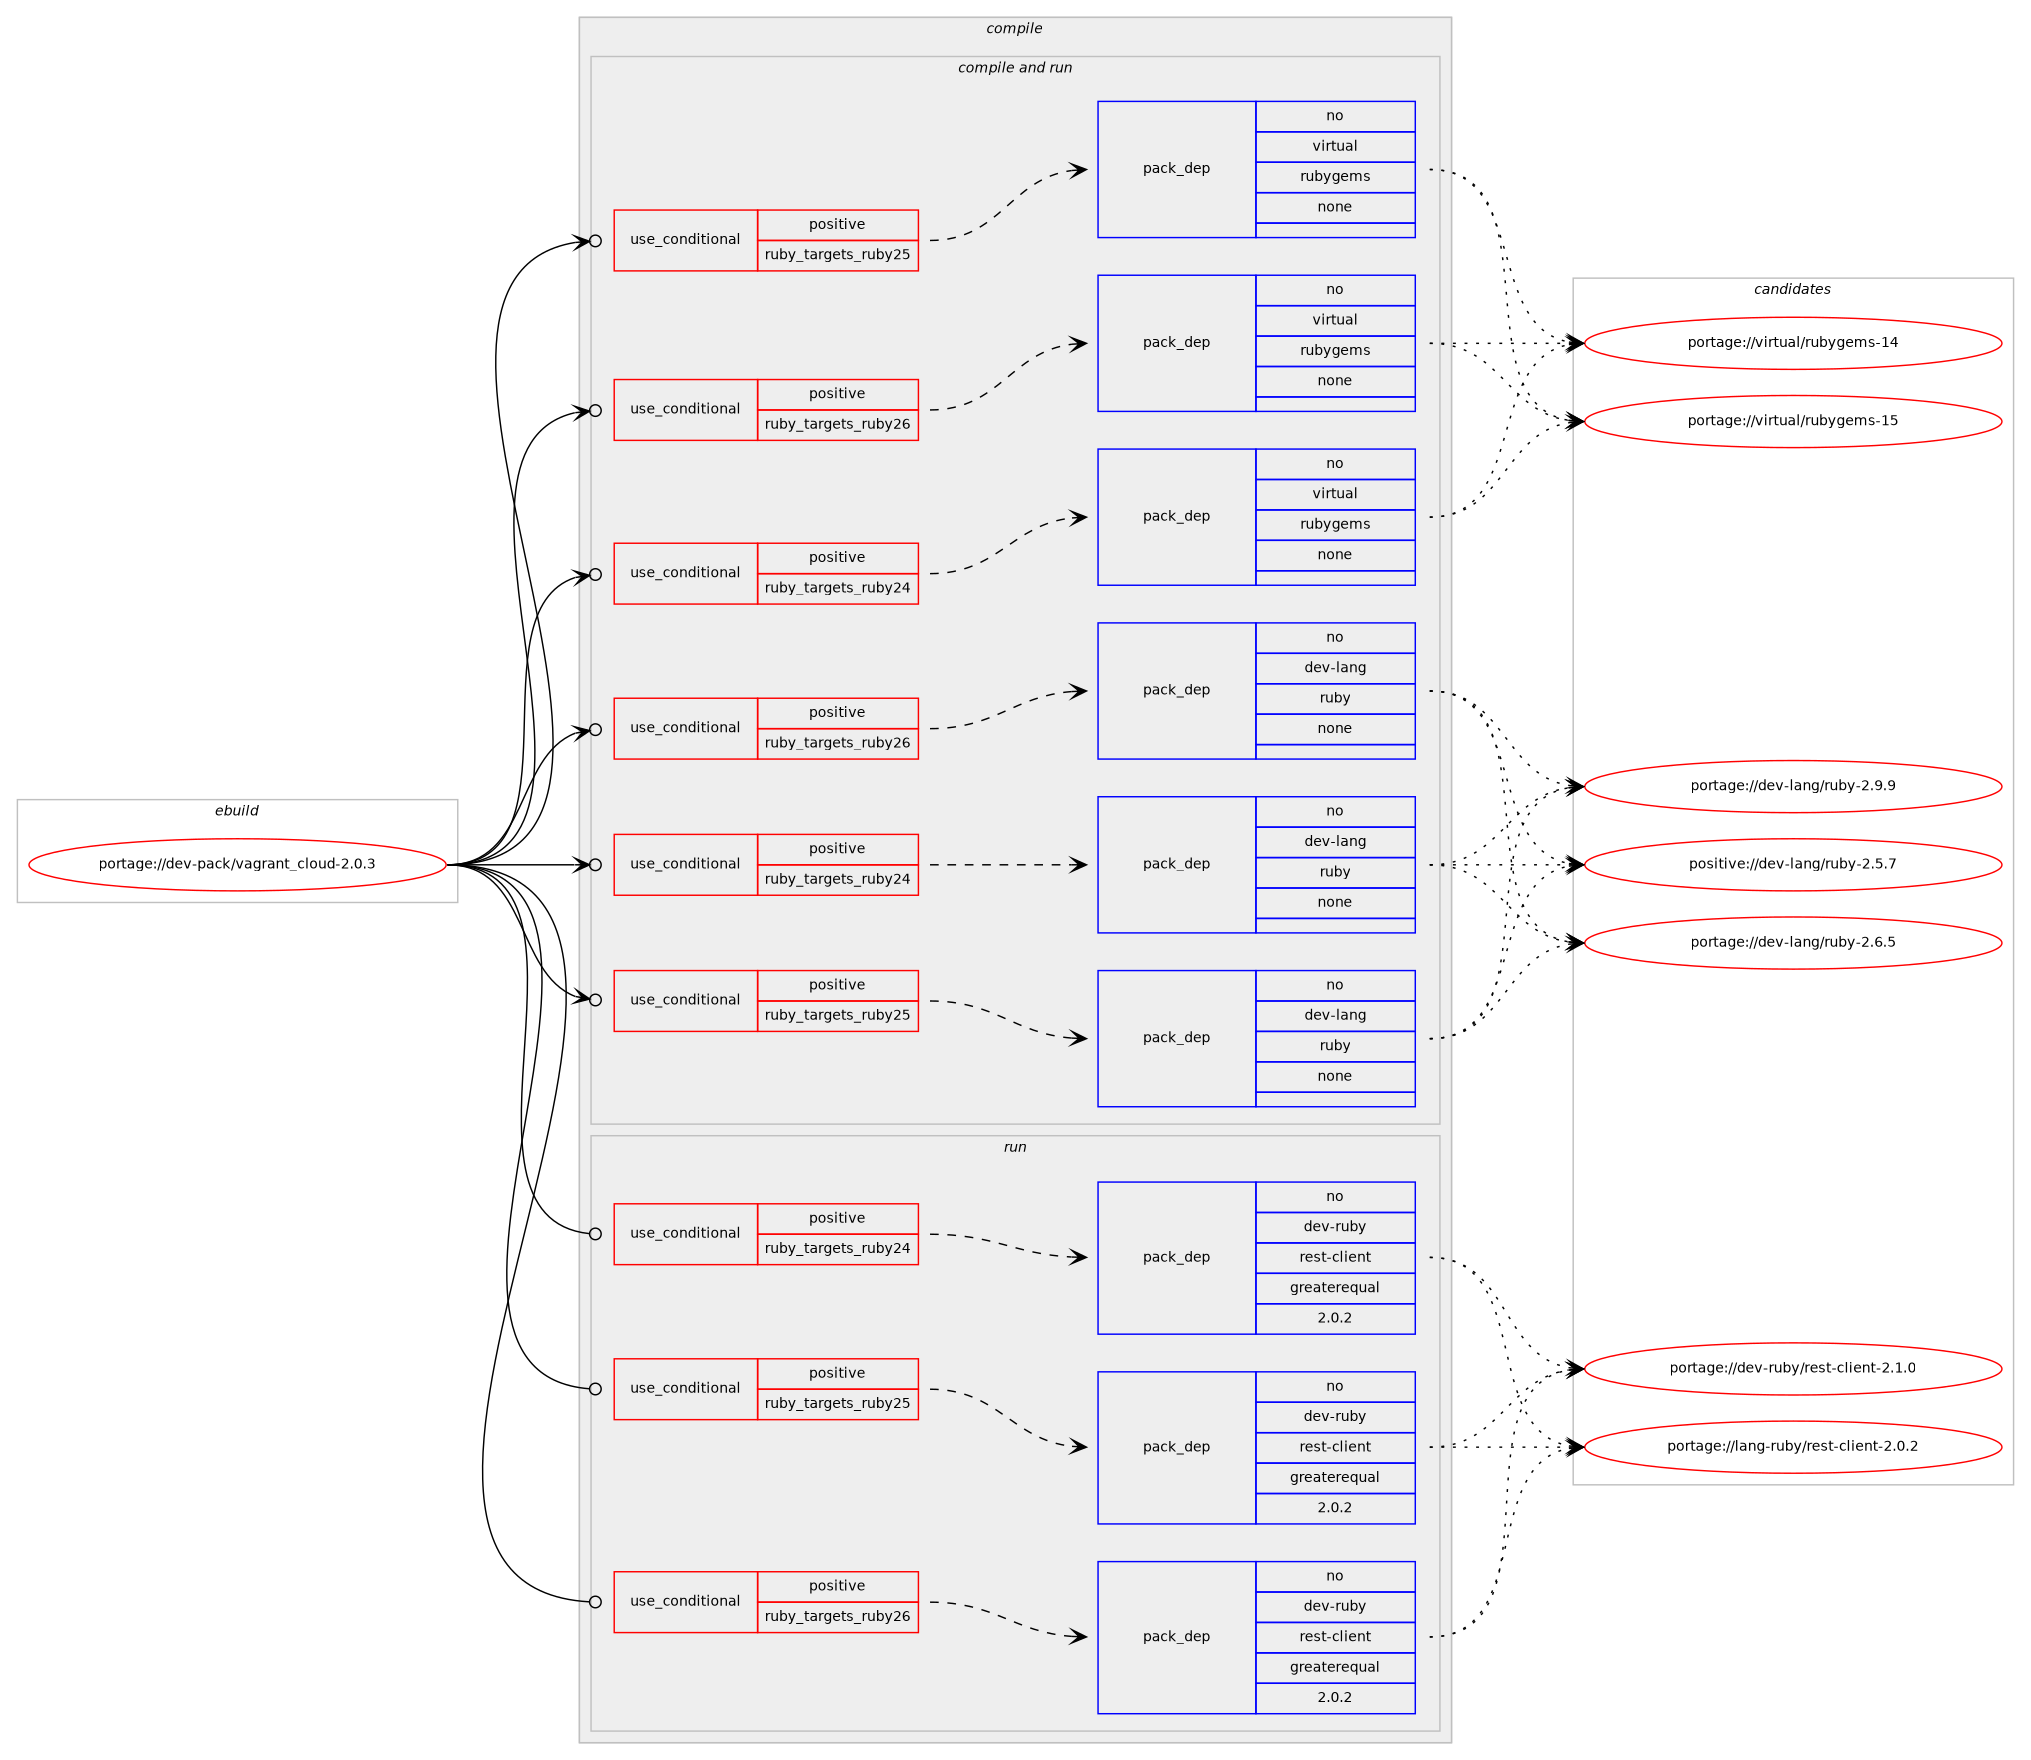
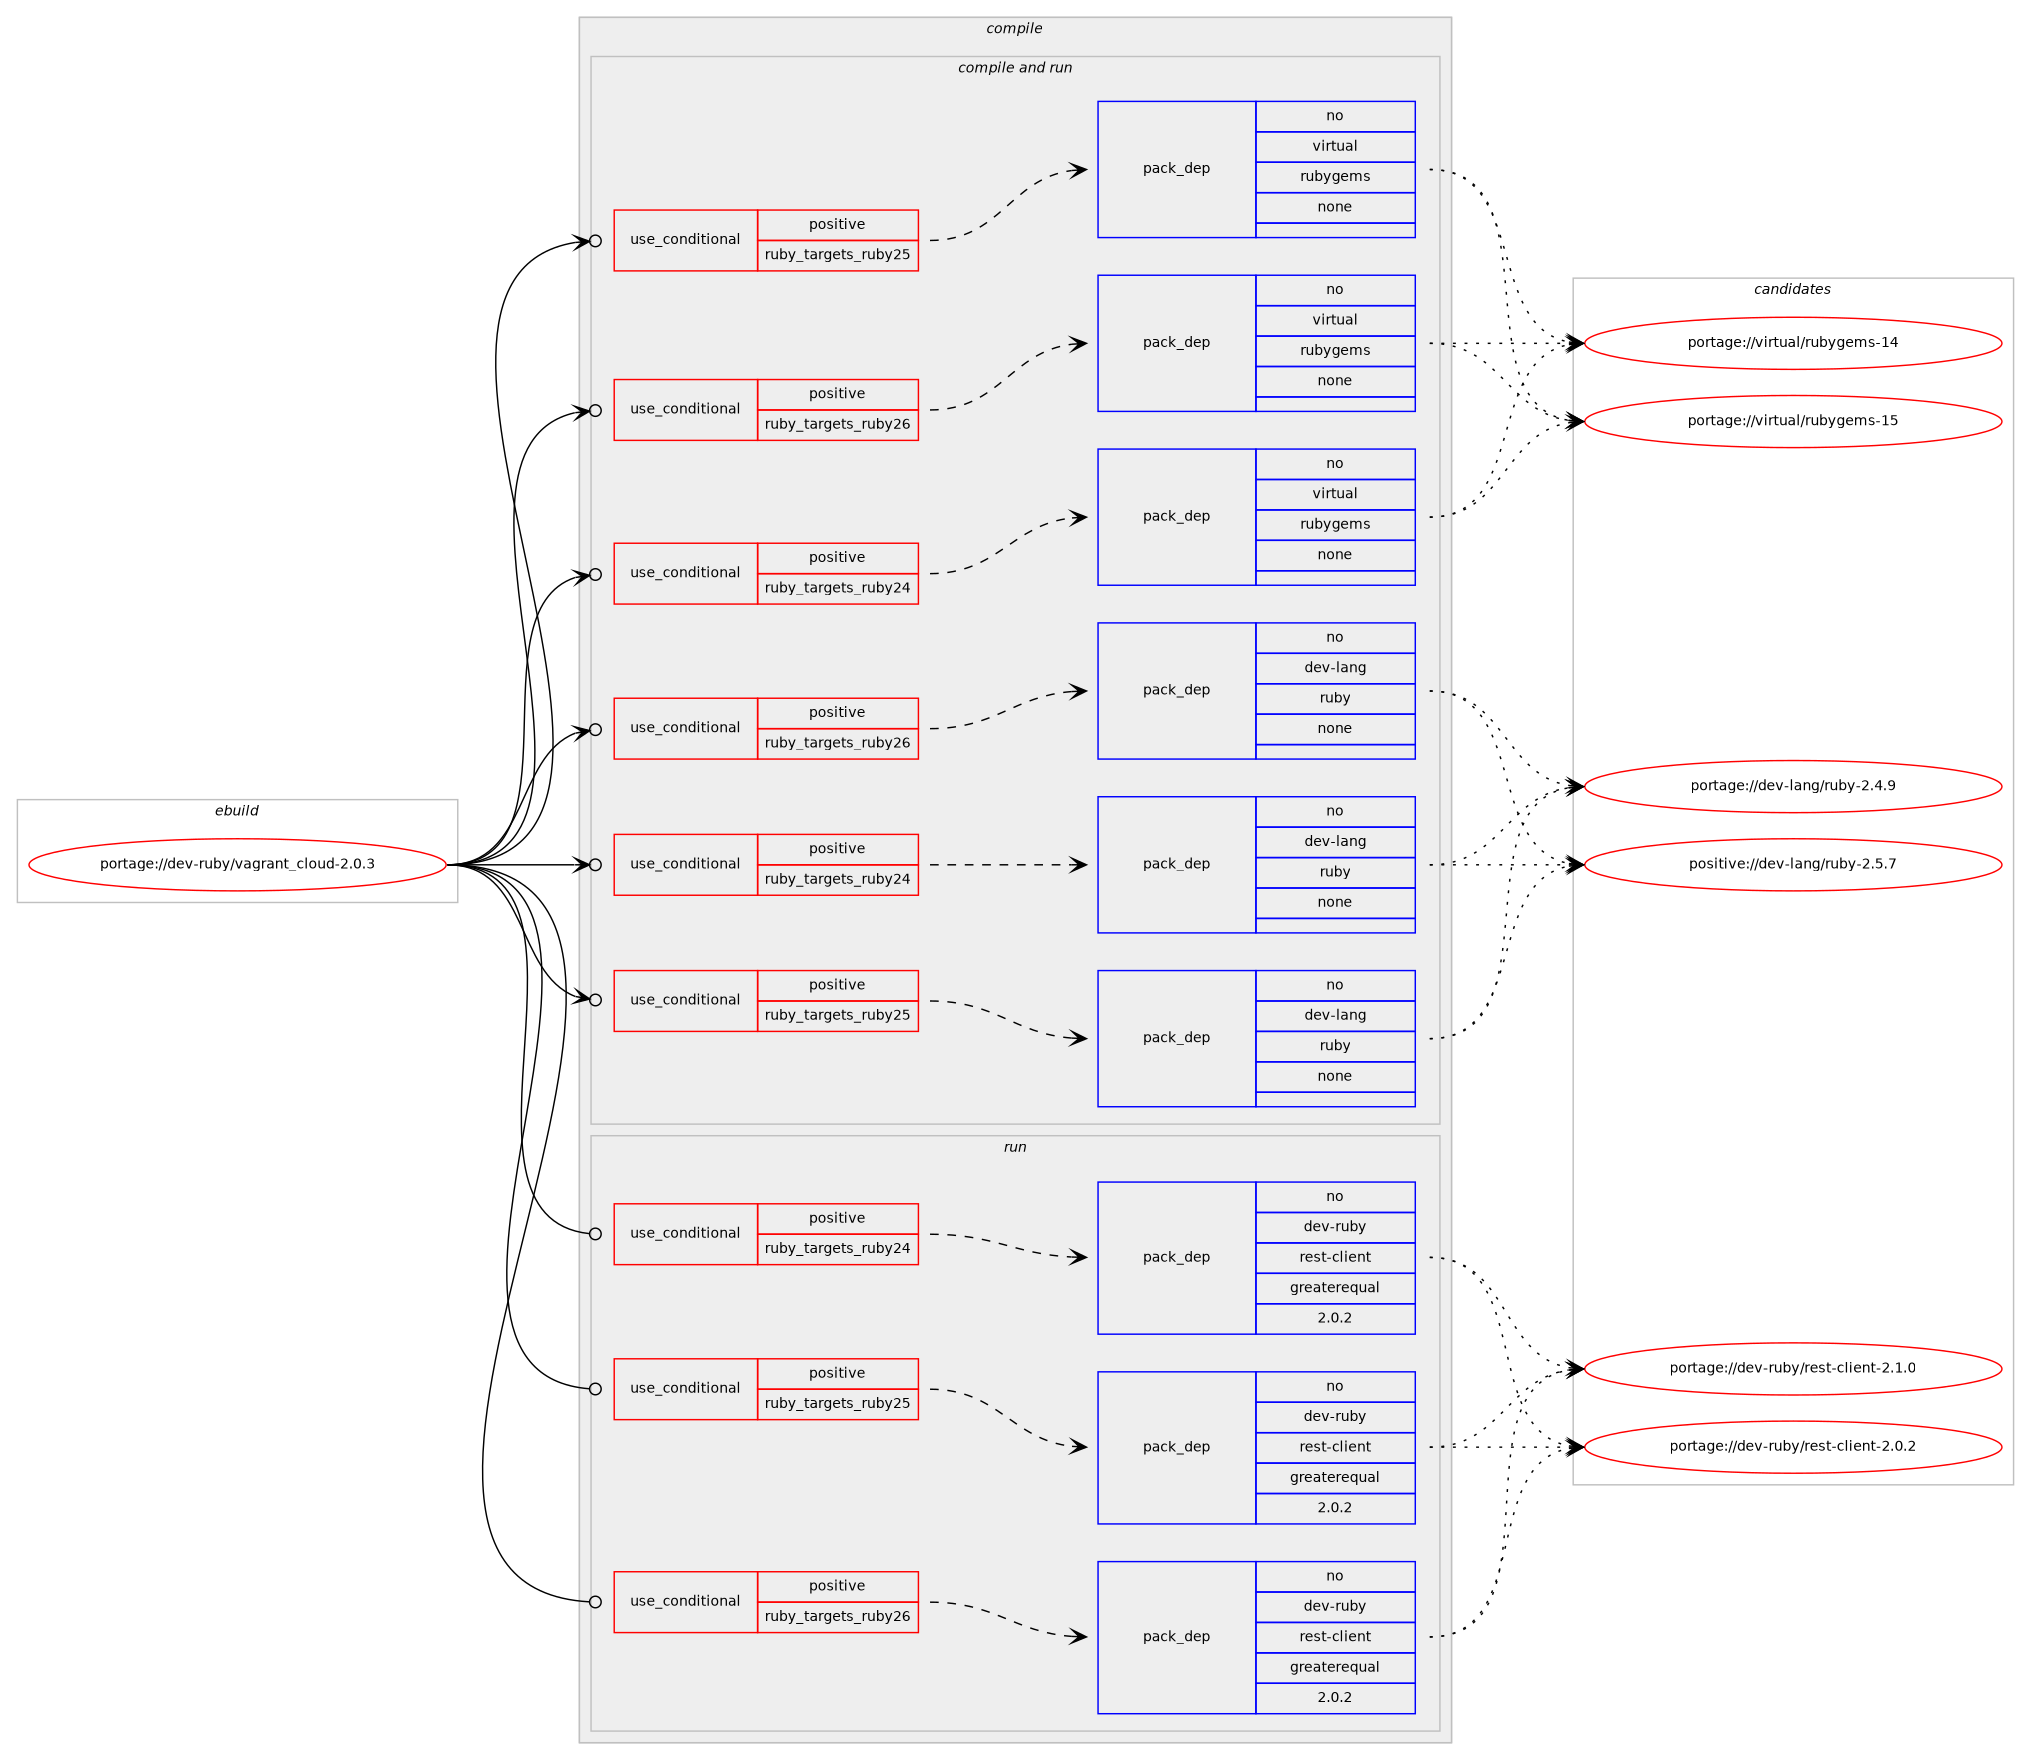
node "portage://dev-lang/ruby-2.9.9": label "portage://dev-lang/ruby-2.9.9" -> "portage://dev-lang/ruby-2.4.9"
node "portage://dev-pack/vagrant_cloud-2.0.3": label "portage://dev-pack/vagrant_cloud-2.0.3" -> "portage://dev-ruby/vagrant_cloud-2.0.3"
node "portage://dev-lang/ruby-2.6.5": removed
node "portage://lang-ruby/rest-client-2.0.2": label "portage://lang-ruby/rest-client-2.0.2" -> "portage://dev-ruby/rest-client-2.0.2"
